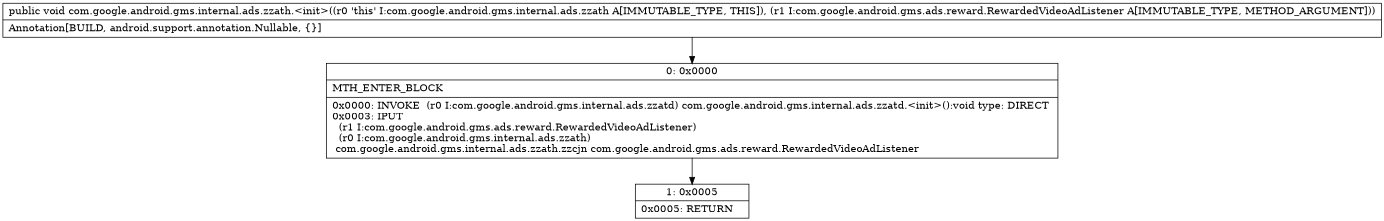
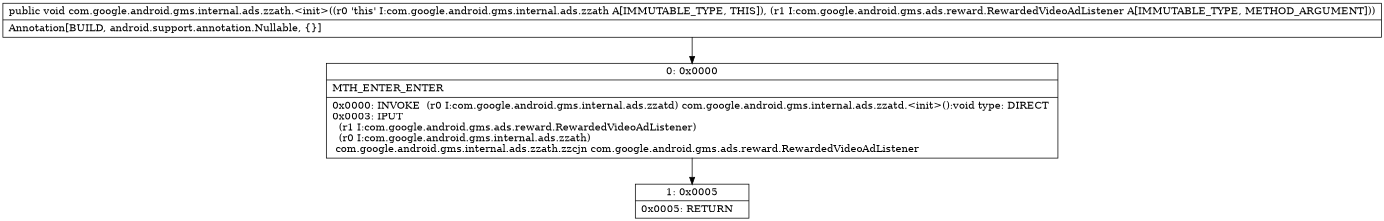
node "0: 0x0000": text "MTH_ENTER_BLOCK" -> "MTH_ENTER_ENTER"
